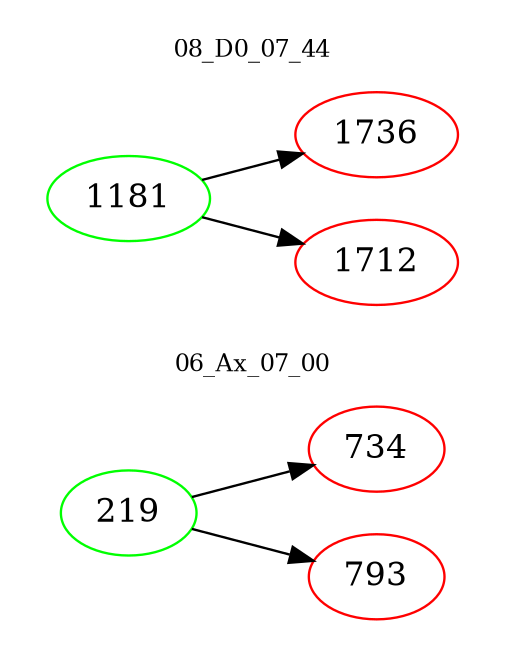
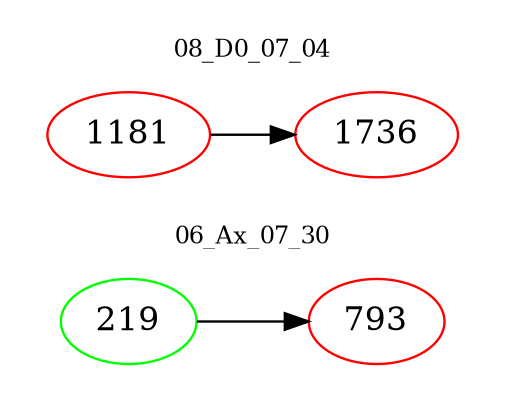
cluster "08_D0_07_44": label "08_D0_07_44" -> "08_D0_07_04"
node "1181": color green -> red
node "1712": removed
cluster "06_Ax_07_00": label "06_Ax_07_00" -> "06_Ax_07_30"
node "734": removed
